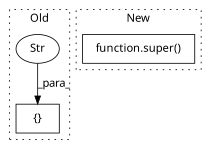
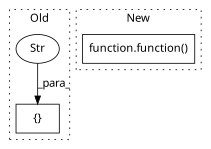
node "function.super()": label "function.super()" -> "function.function()"
